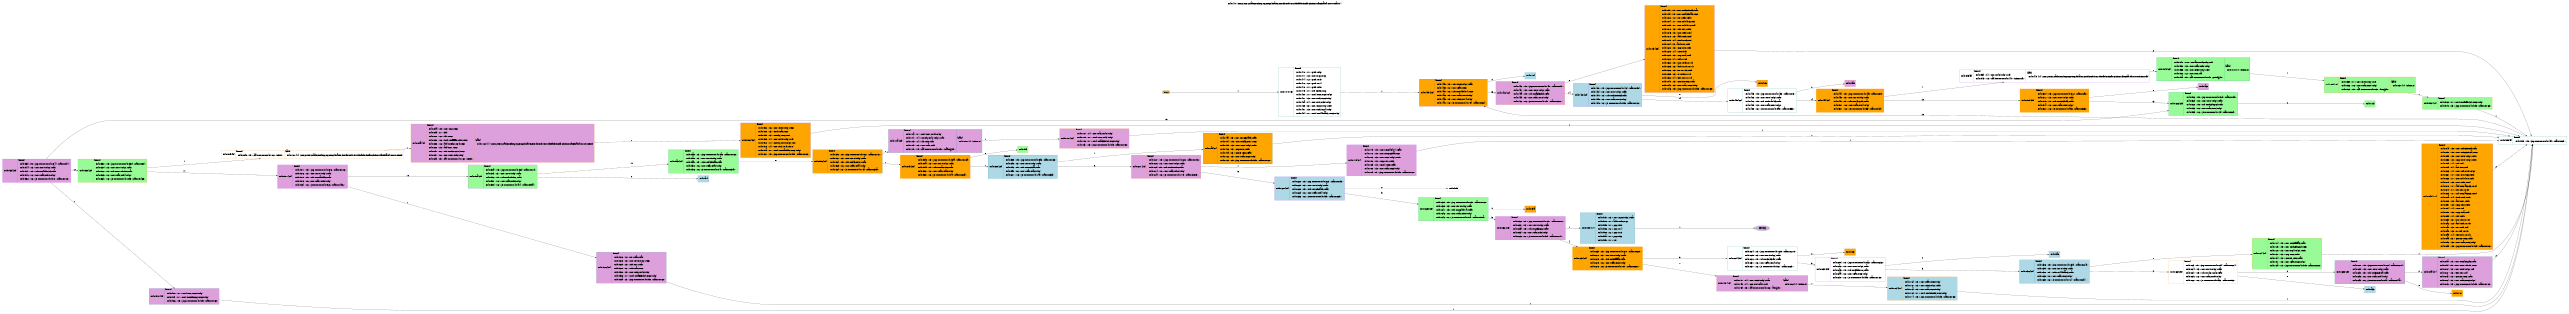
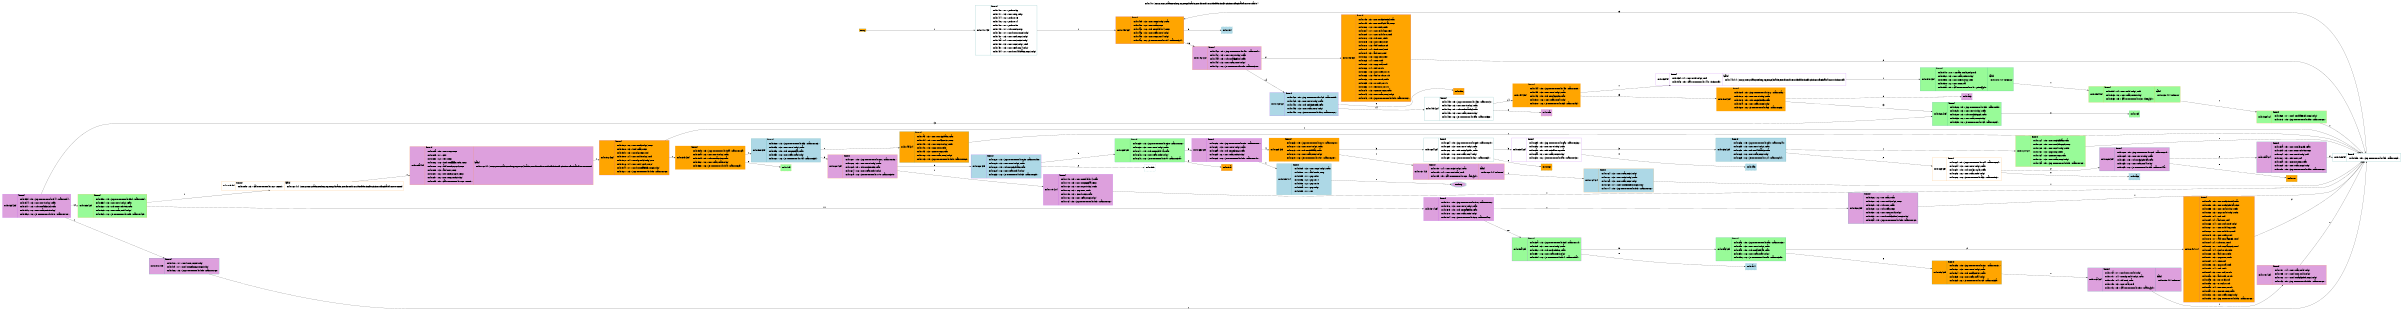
edge "0x4015bc [25]" -> "0x4015d5 [25]": now "0x401902 [36]" -> "0x4015d5 [25]"
edge "0x4015a3 [25]" -> "0x40184b [111]": added, label "2"
